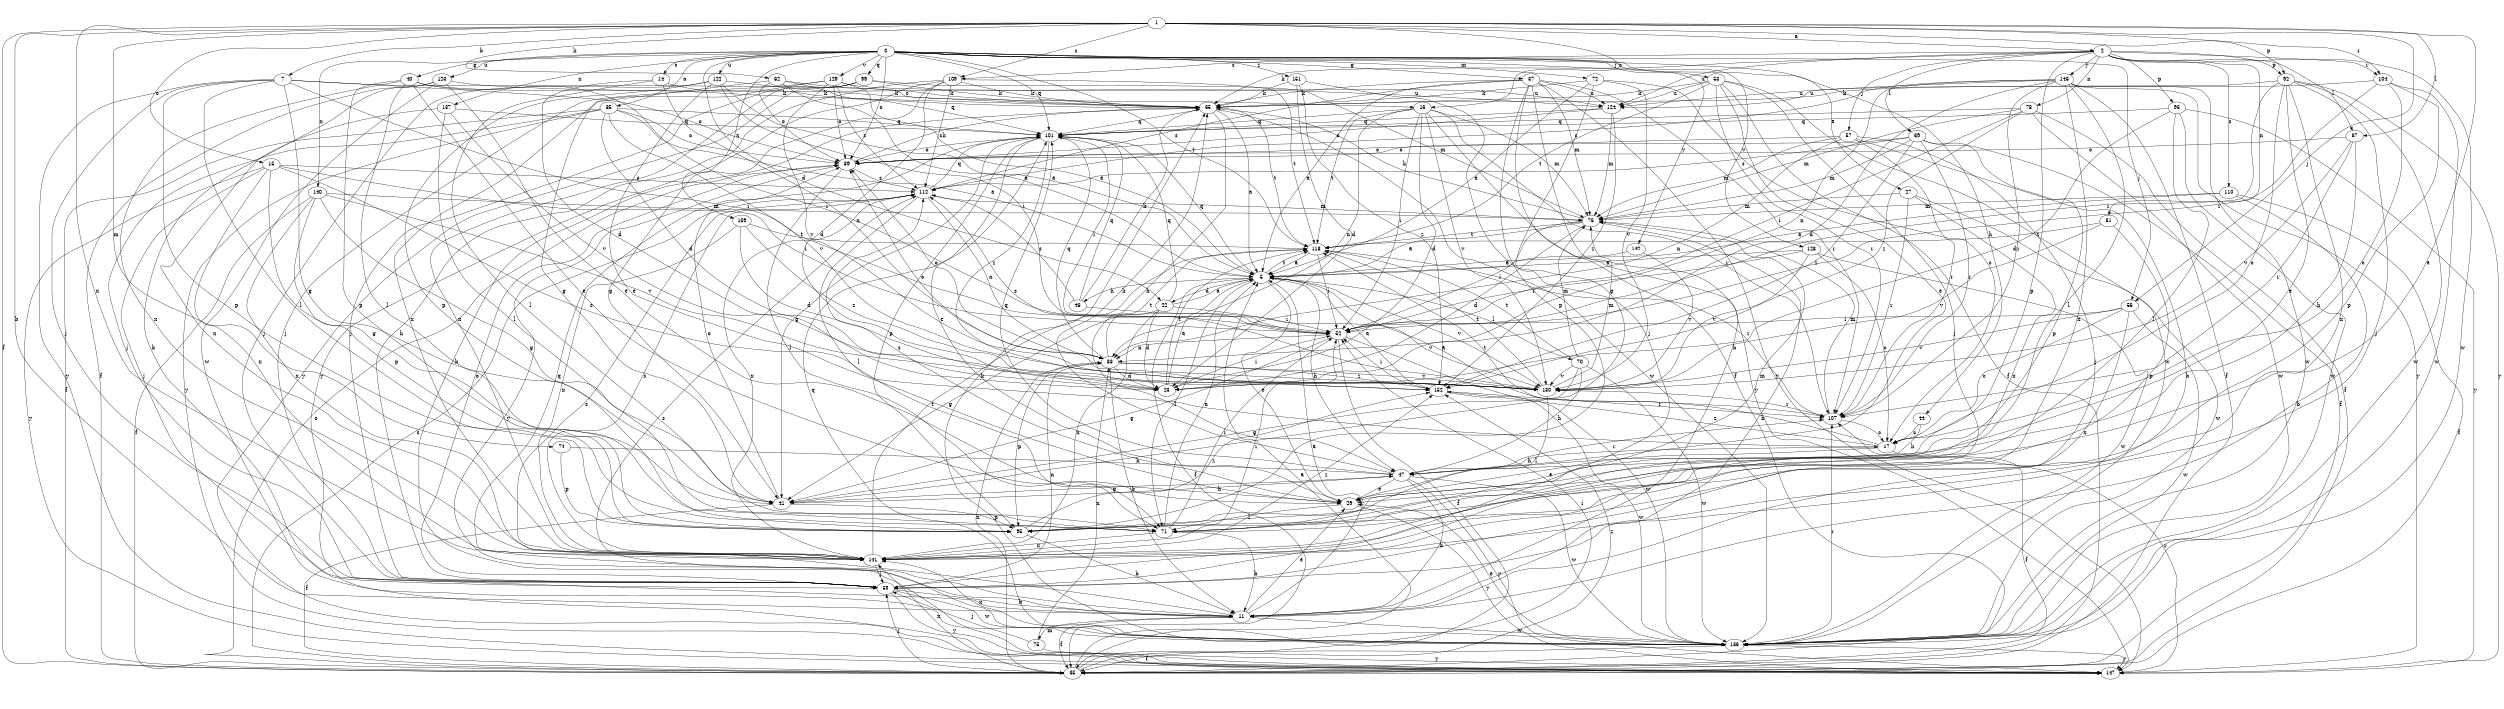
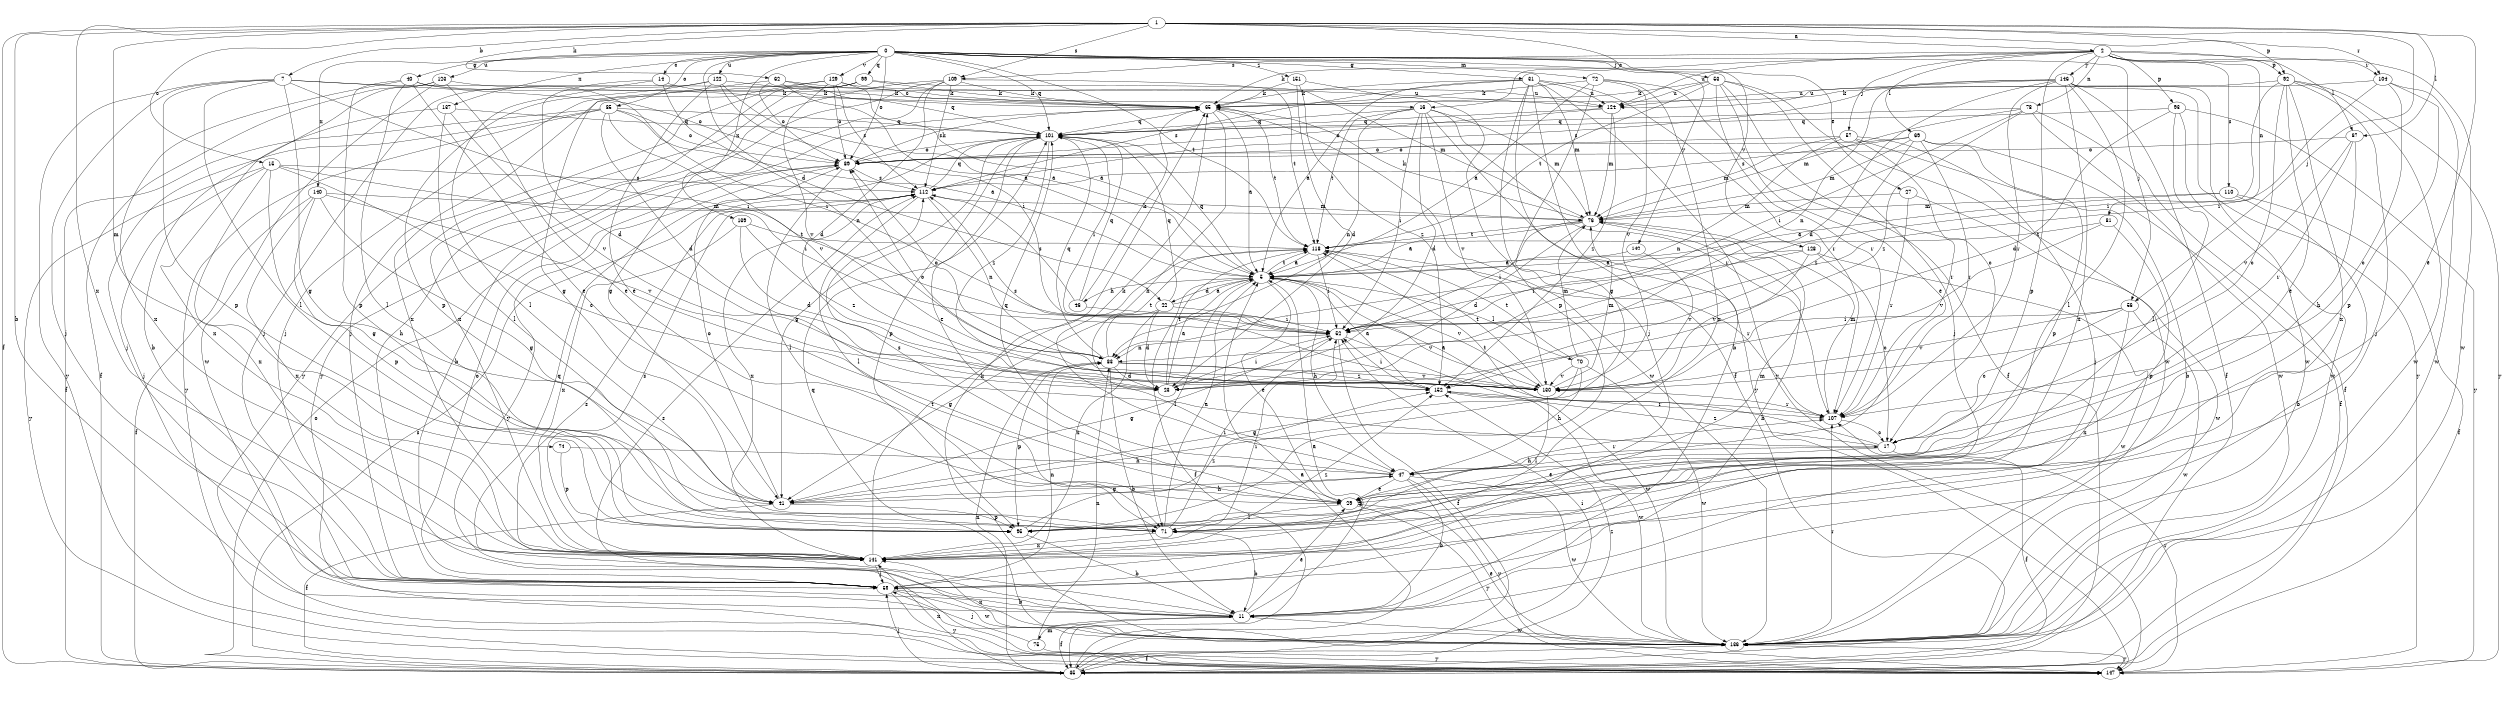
node "37": label "37" -> "31"
node "44": removed
edge "27" -> "141": now "72" -> "141"
